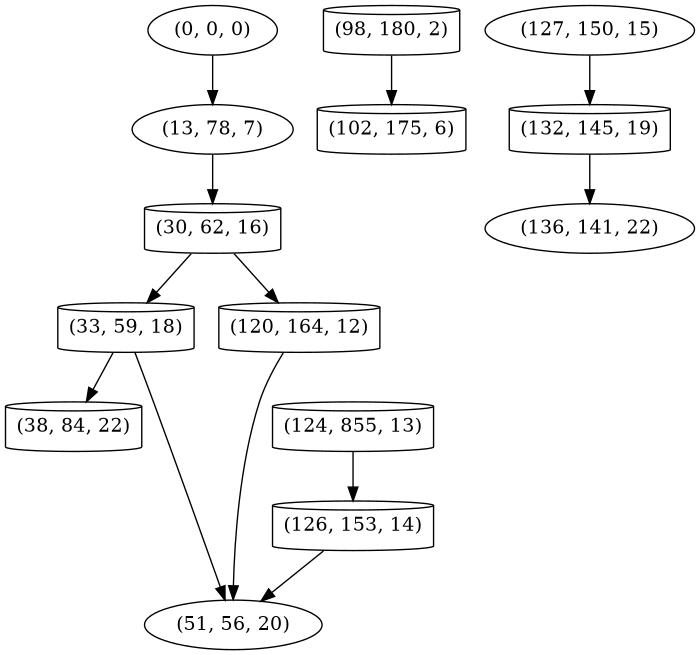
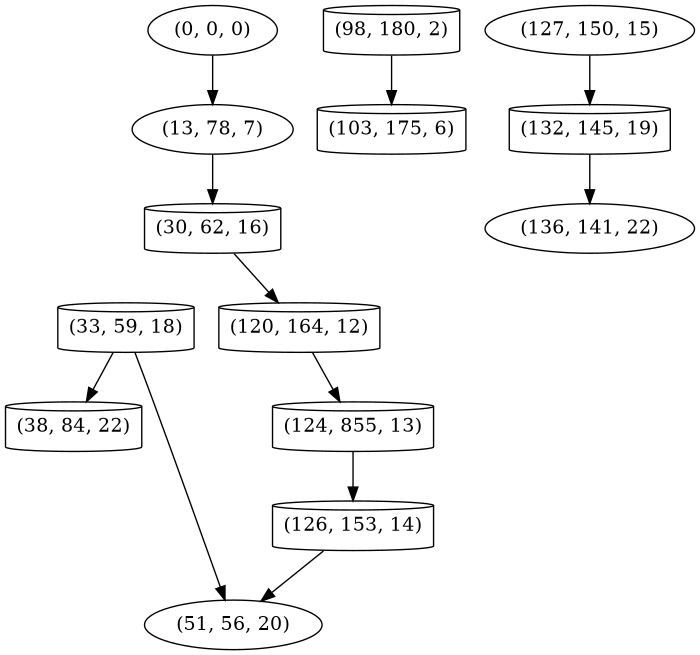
node "(102, 175, 6)": label "(102, 175, 6)" -> "(103, 175, 6)"
edge "(30, 62, 16)" -> "(33, 59, 18)": removed
edge "(120, 164, 12)" -> "(51, 56, 20)": now "(120, 164, 12)" -> "(124, 855, 13)"
